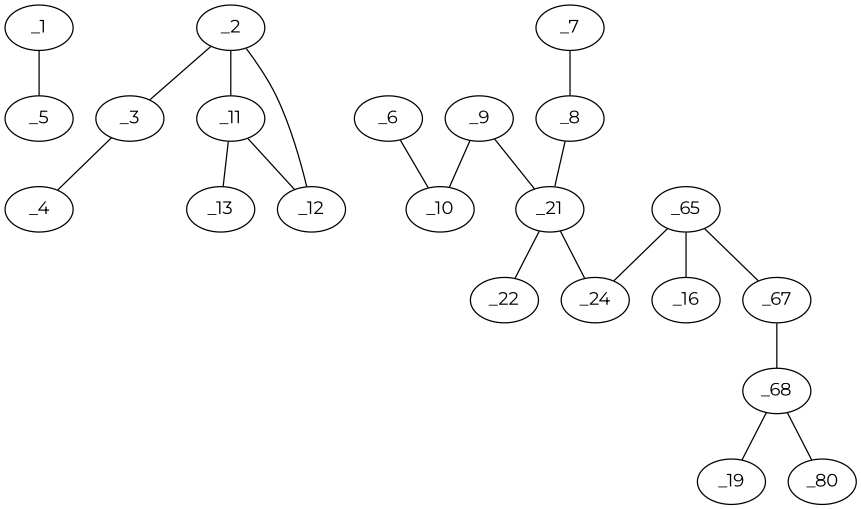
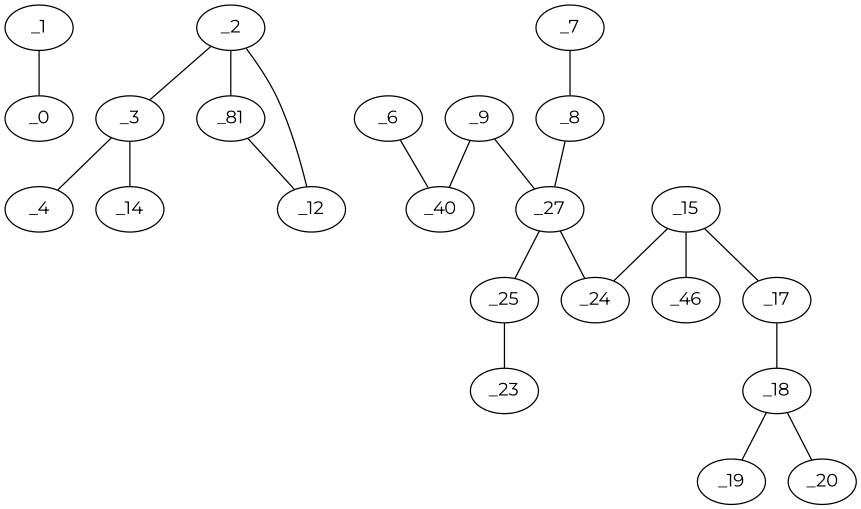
node "_5": label "_5" -> "_0"
node "_11": label "_11" -> "_81"
node "_14": added
node "_13": removed
node "_10": label "_10" -> "_40"
node "_21": label "_21" -> "_27"
node "_65": label "_65" -> "_15"
node "_22": label "_22" -> "_25"
node "_16": label "_16" -> "_46"
node "_67": label "_67" -> "_17"
node "_23": added
node "_68": label "_68" -> "_18"
node "_80": label "_80" -> "_20"
